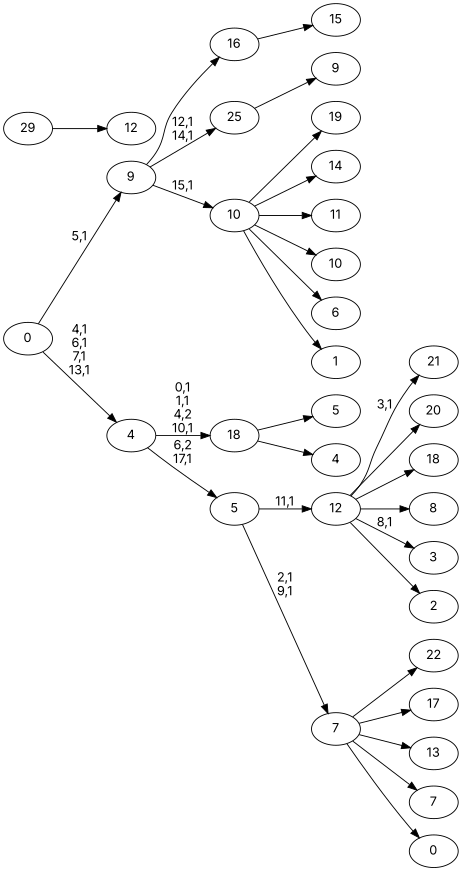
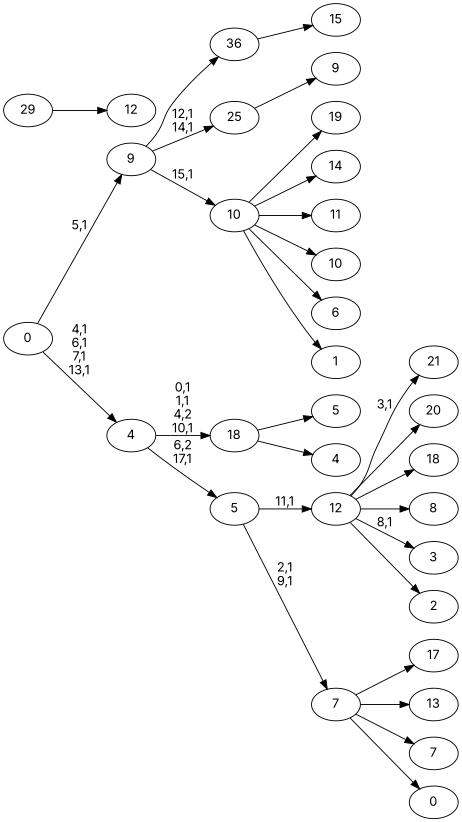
node "16": label "16" -> "36"
node "22": removed
